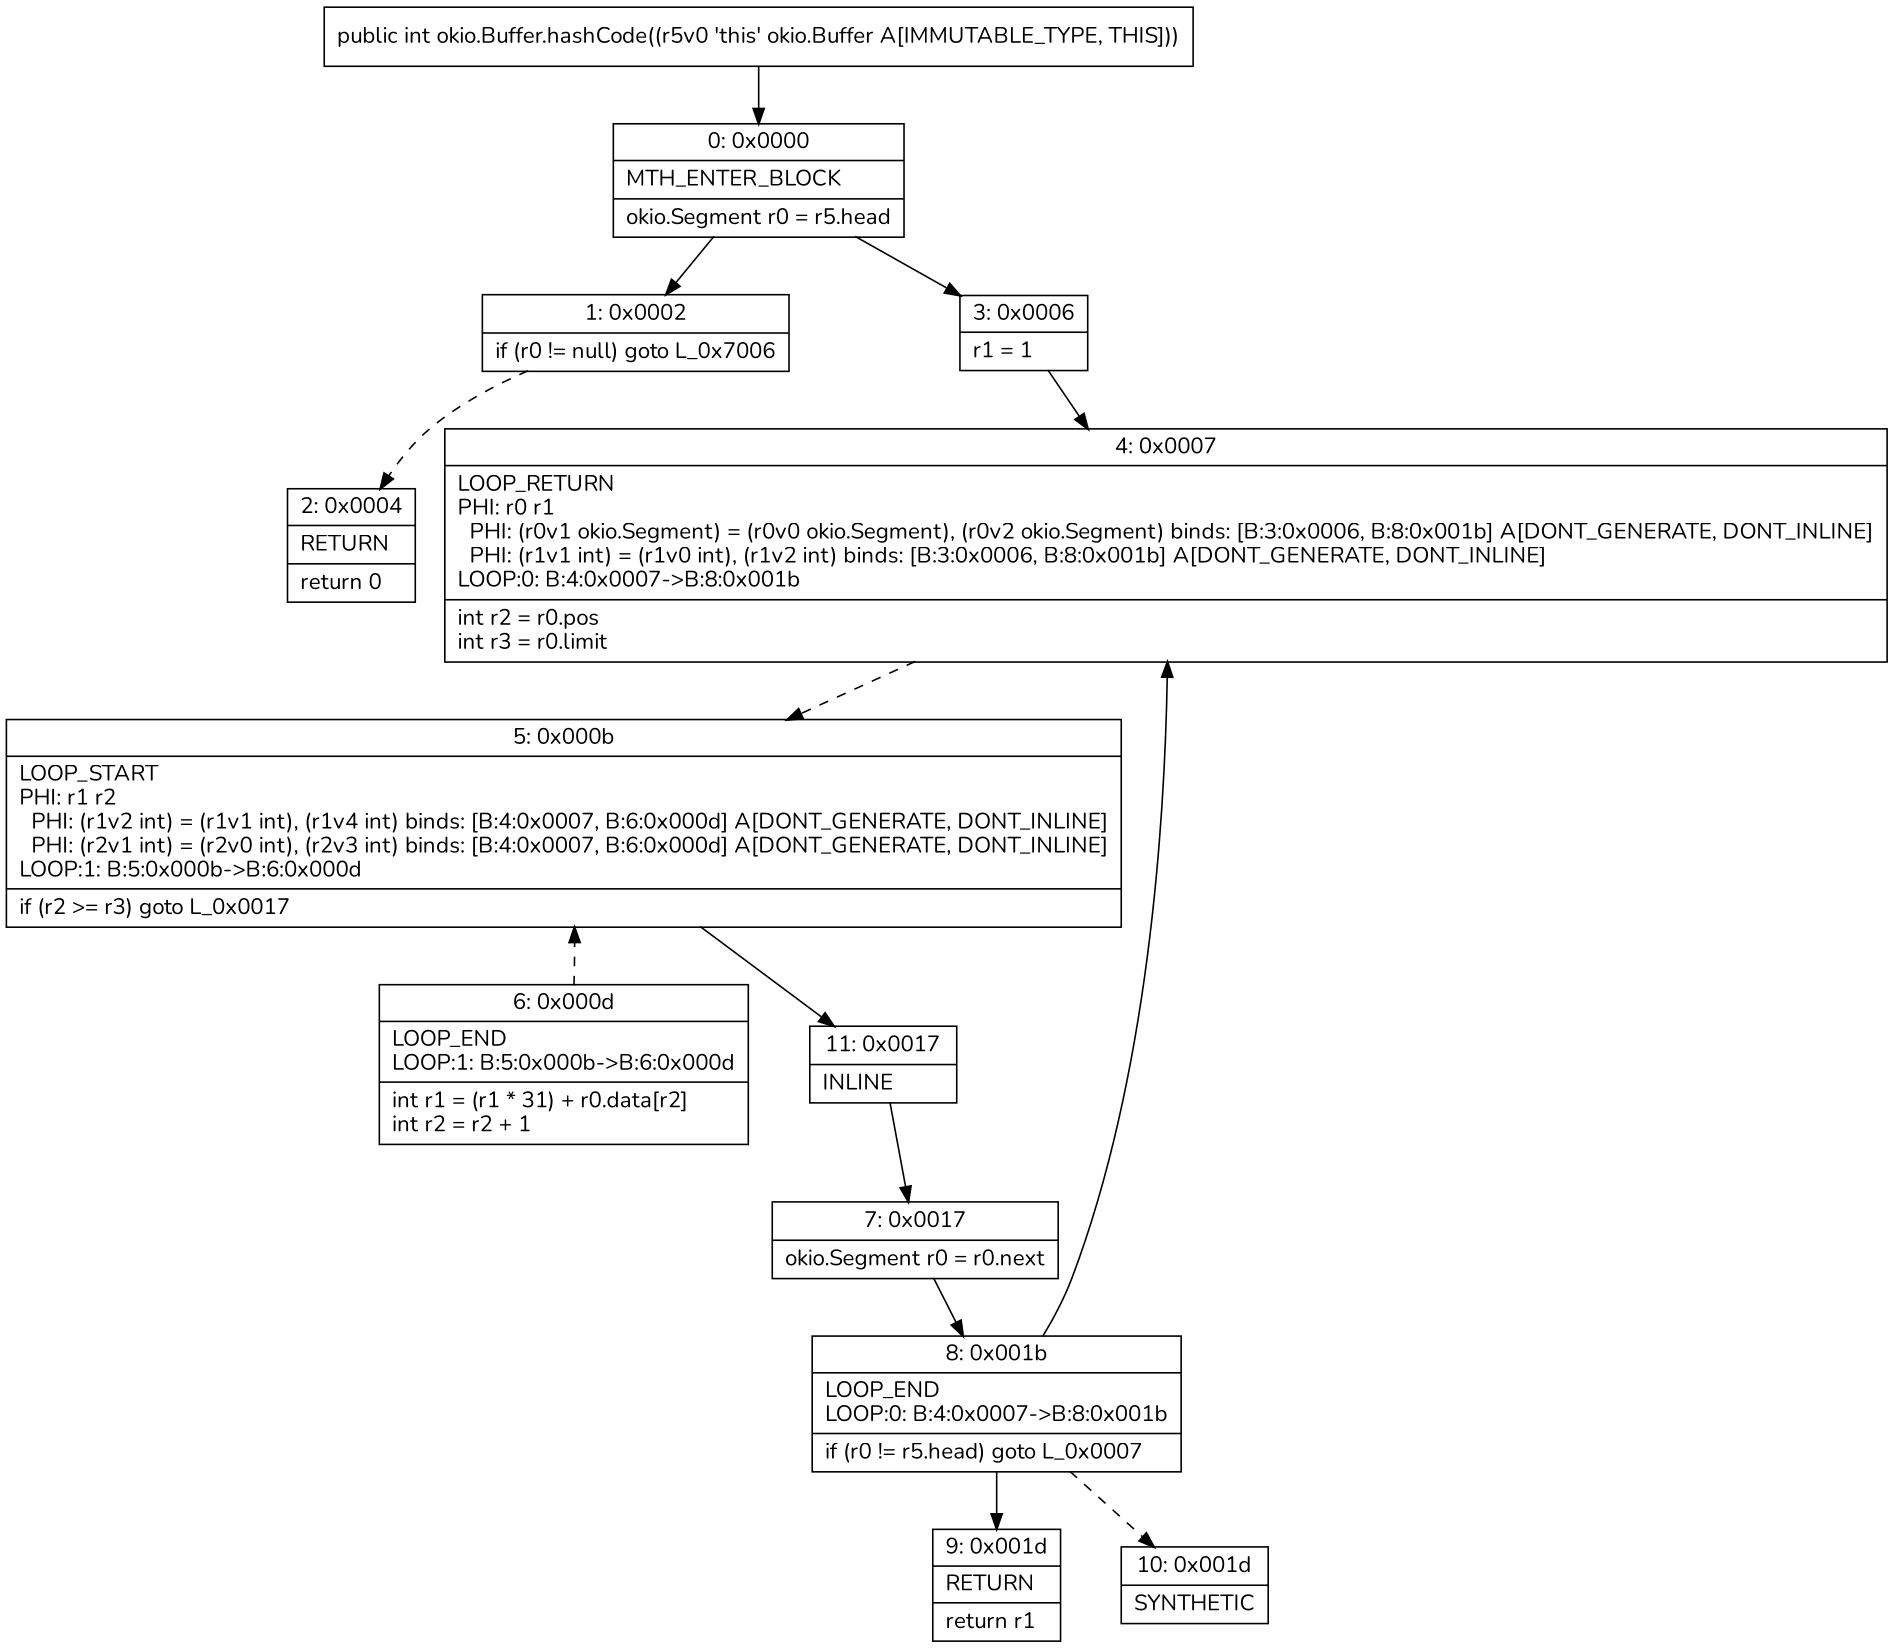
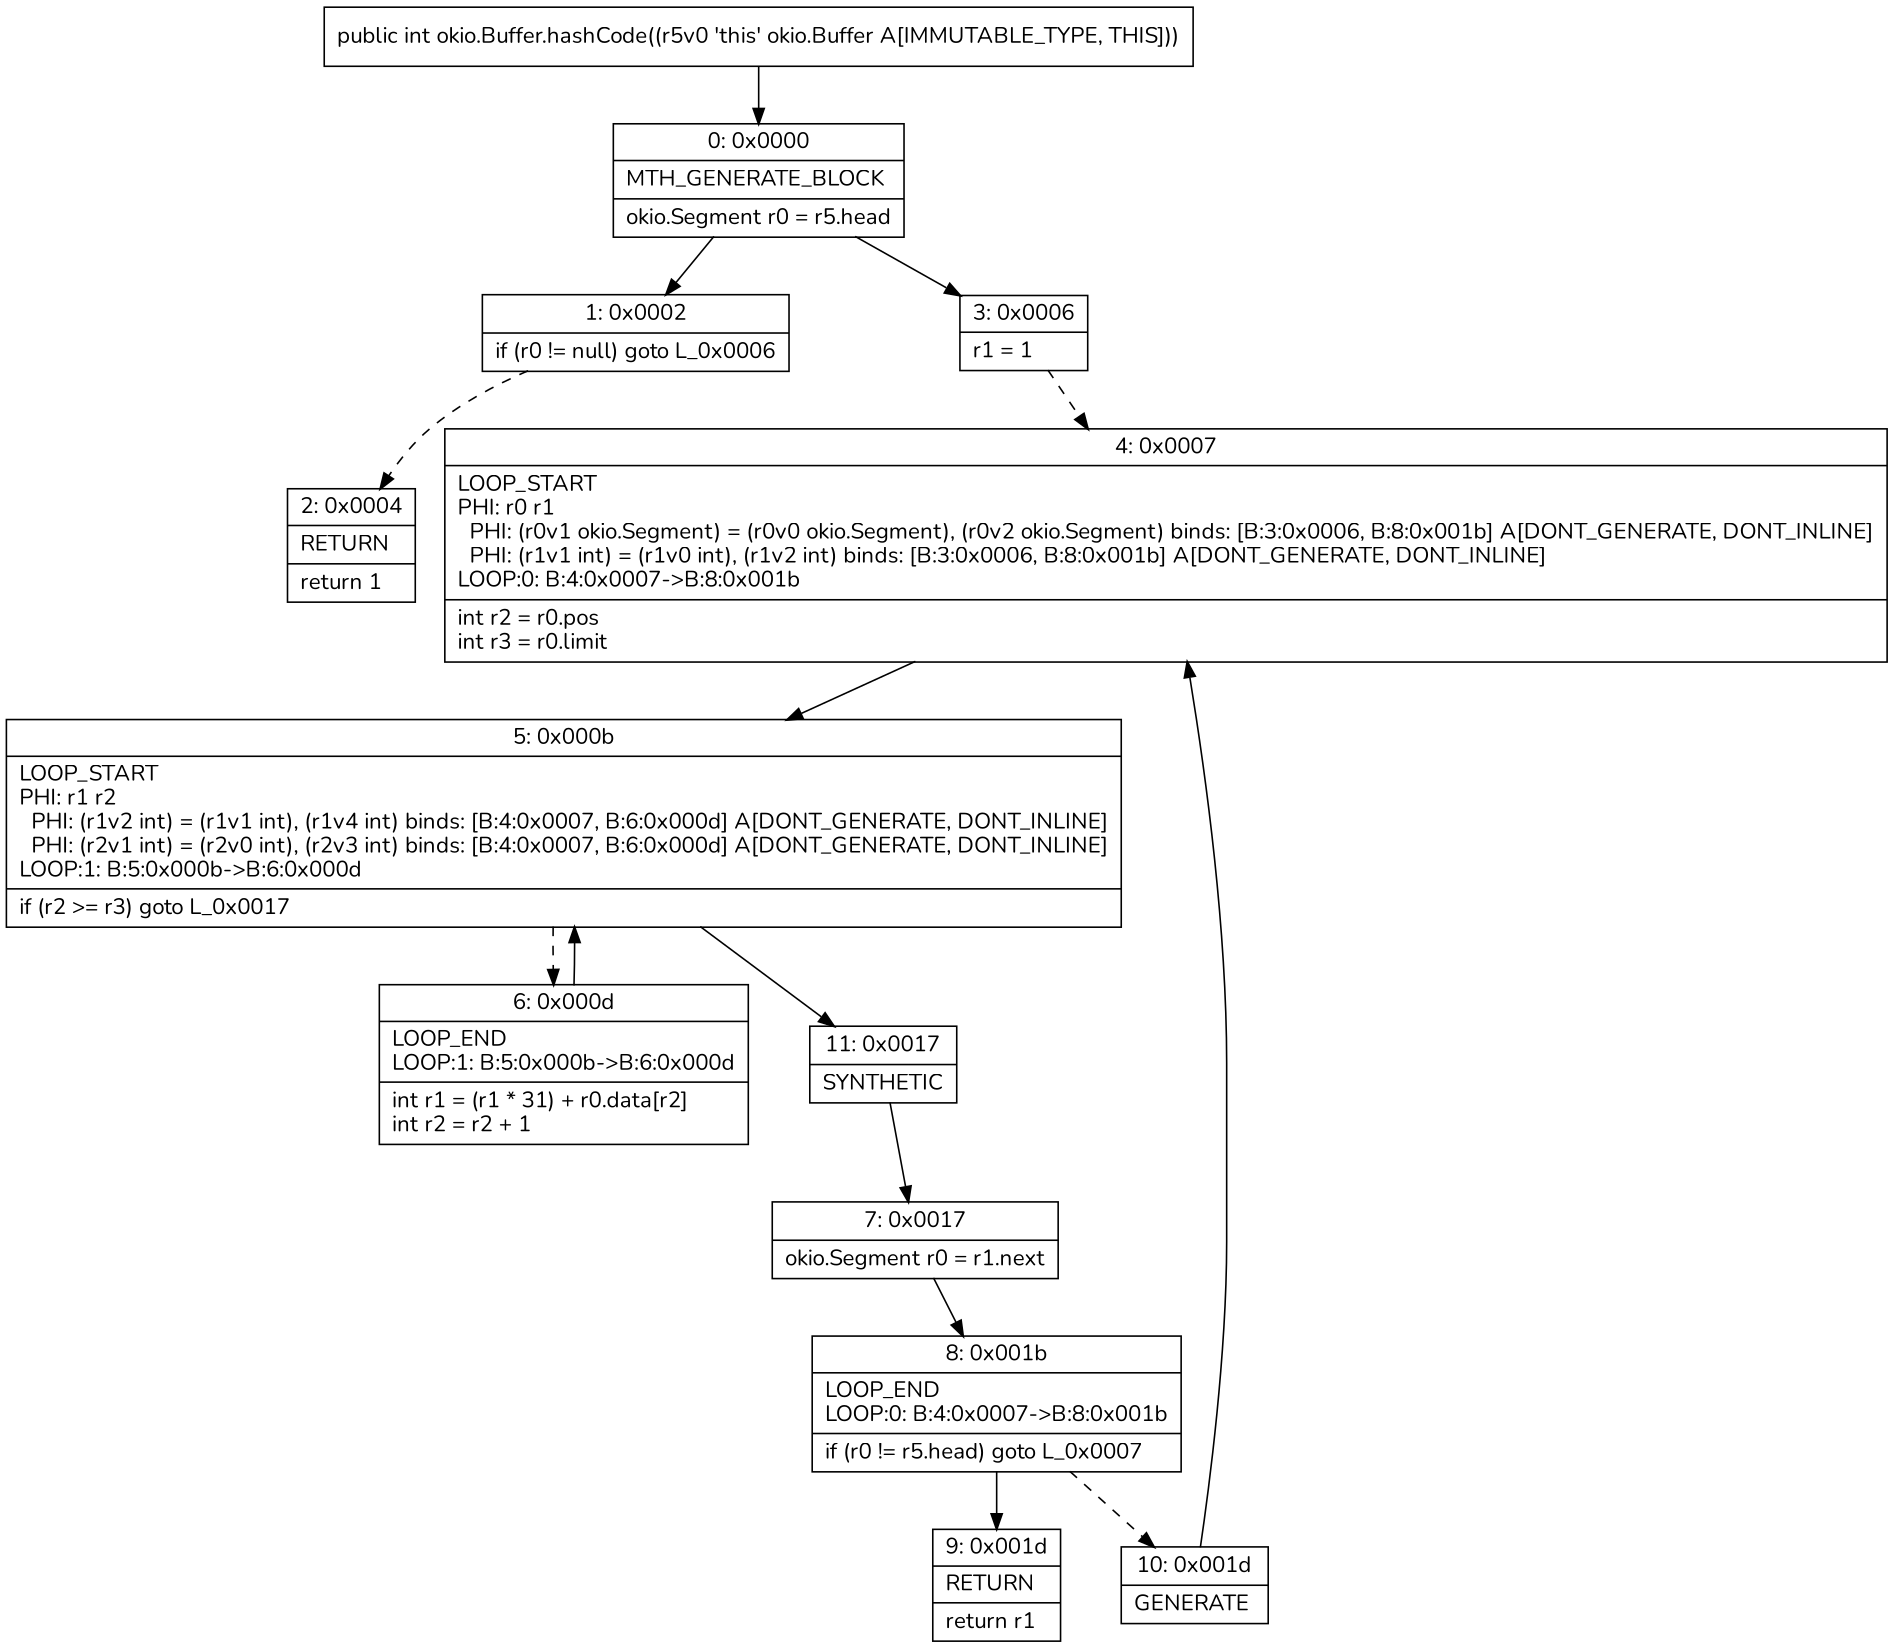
node "0: 0x0000": text "MTH_ENTER_BLOCK" -> "MTH_GENERATE_BLOCK"
node "1: 0x0002": text "if (r0 != null) goto L_0x7006" -> "if (r0 != null) goto L_0x0006"
edge "3: 0x0006" -> "4: 0x0007": style solid -> dashed
node "4: 0x0007": text "LOOP_RETURN" -> "LOOP_START"
node "2: 0x0004": text "return 0" -> "return 1"
edge "4: 0x0007" -> "5: 0x000b": style dashed -> solid
edge "5: 0x000b" -> "6: 0x000d": added
edge "6: 0x000d" -> "5: 0x000b": style dashed -> solid
edge "8: 0x001b" -> "4: 0x0007": now "10: 0x001d" -> "4: 0x0007"
node "11: 0x0017": text "INLINE" -> "SYNTHETIC"
node "7: 0x0017": text "okio.Segment r0 = r0.next" -> "okio.Segment r0 = r1.next"
node "10: 0x001d": text "SYNTHETIC" -> "GENERATE"
